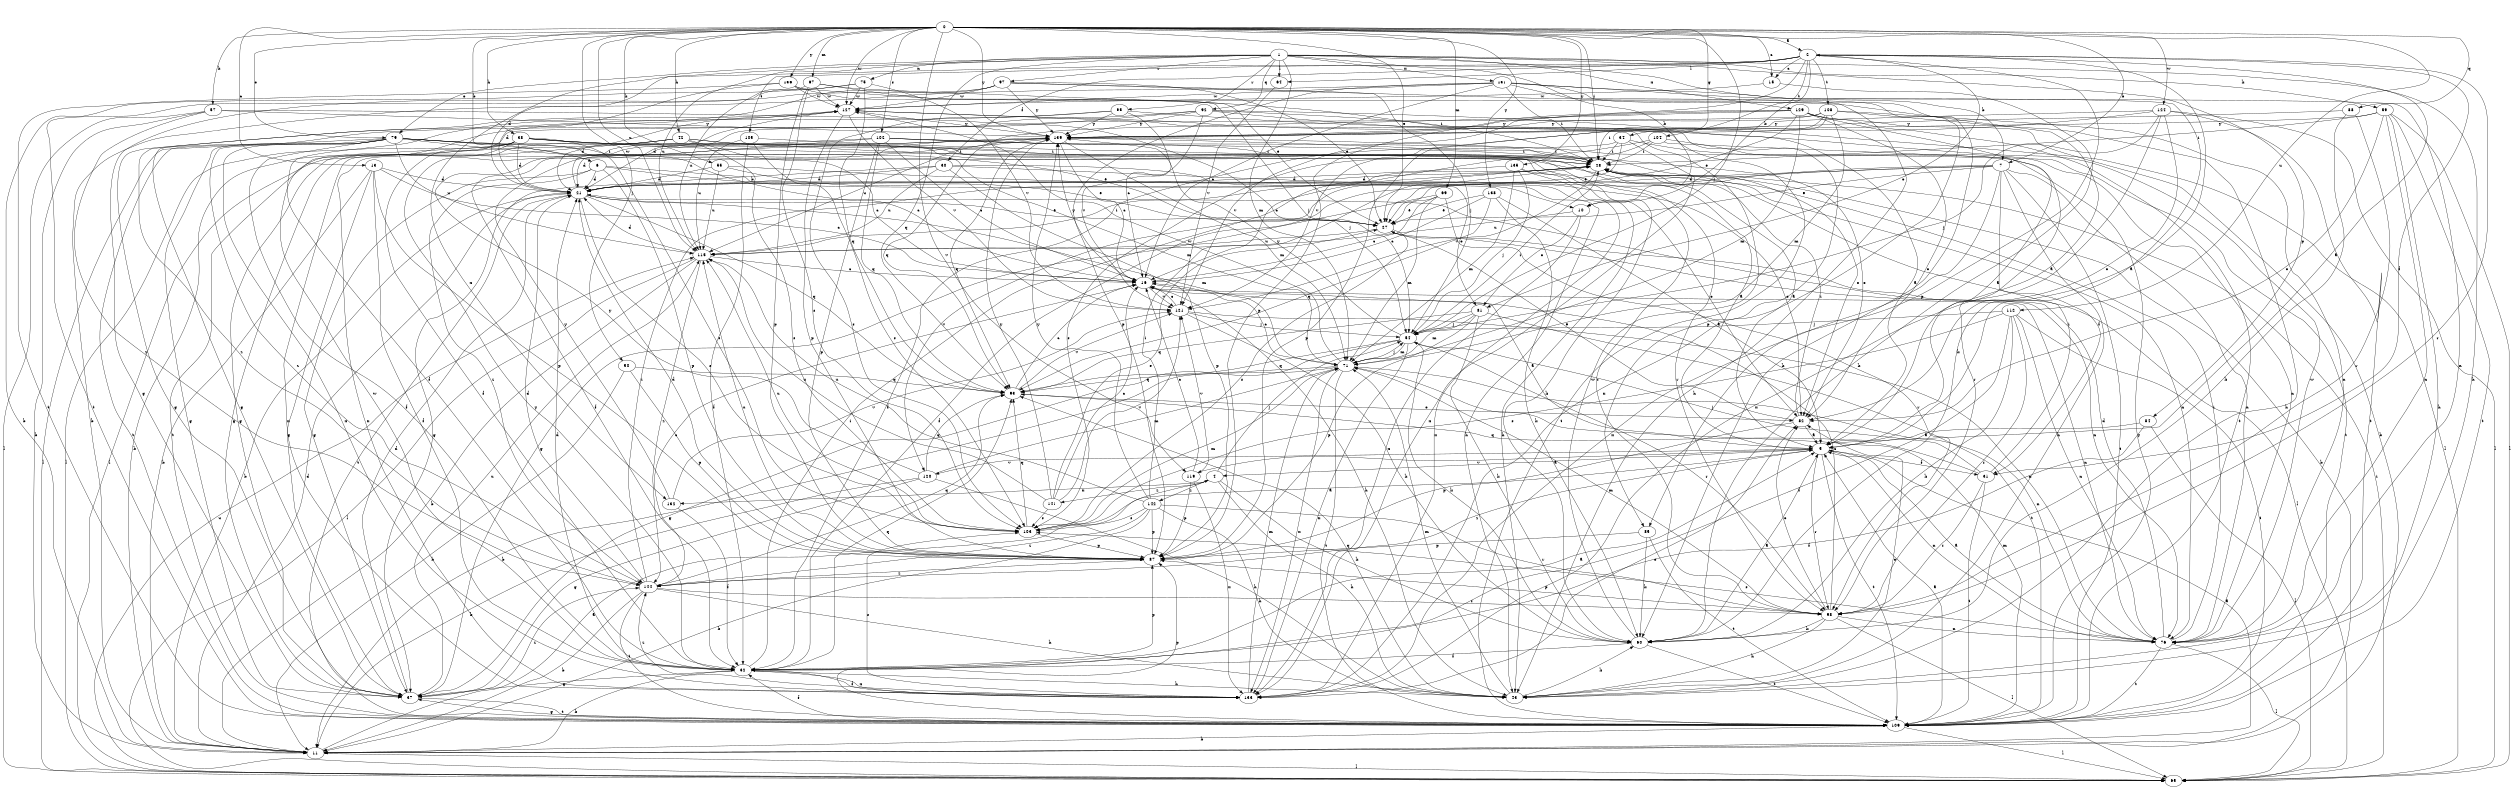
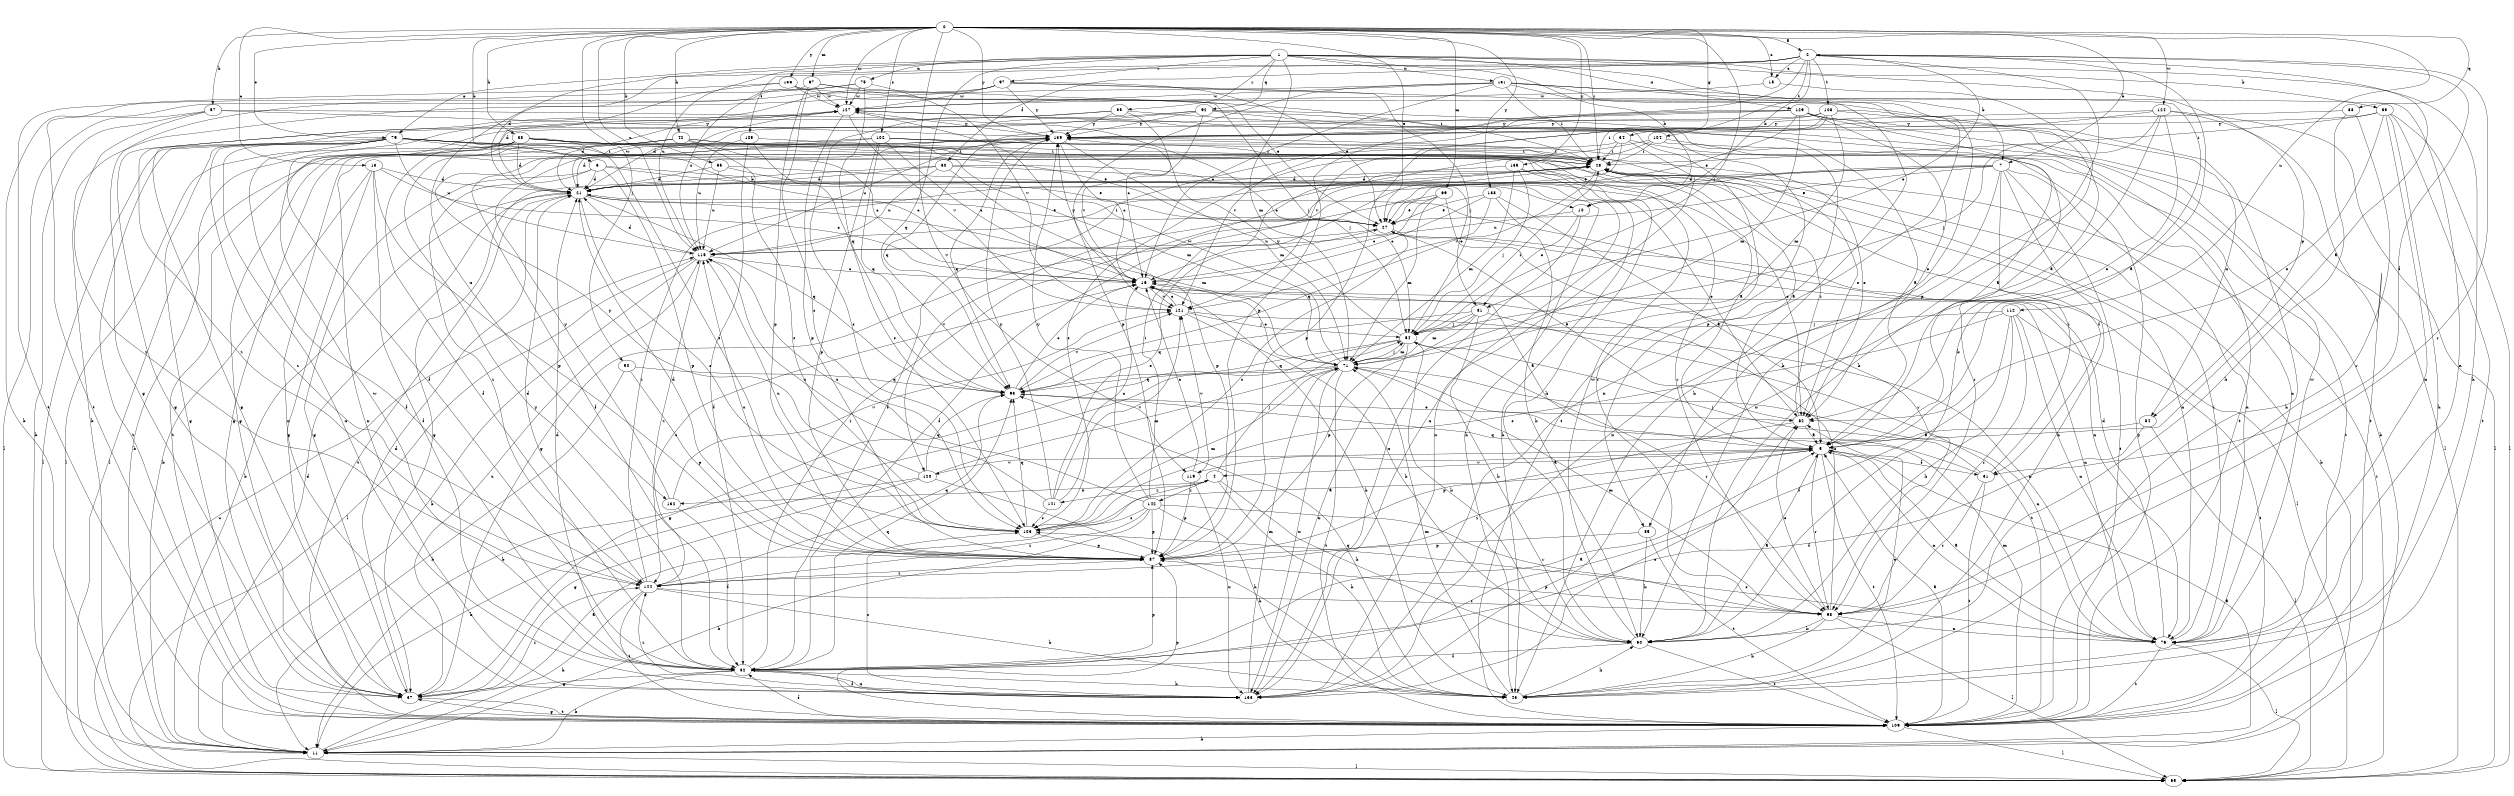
node "64": removed
edge "108" -> "76": now "108" -> "84"
